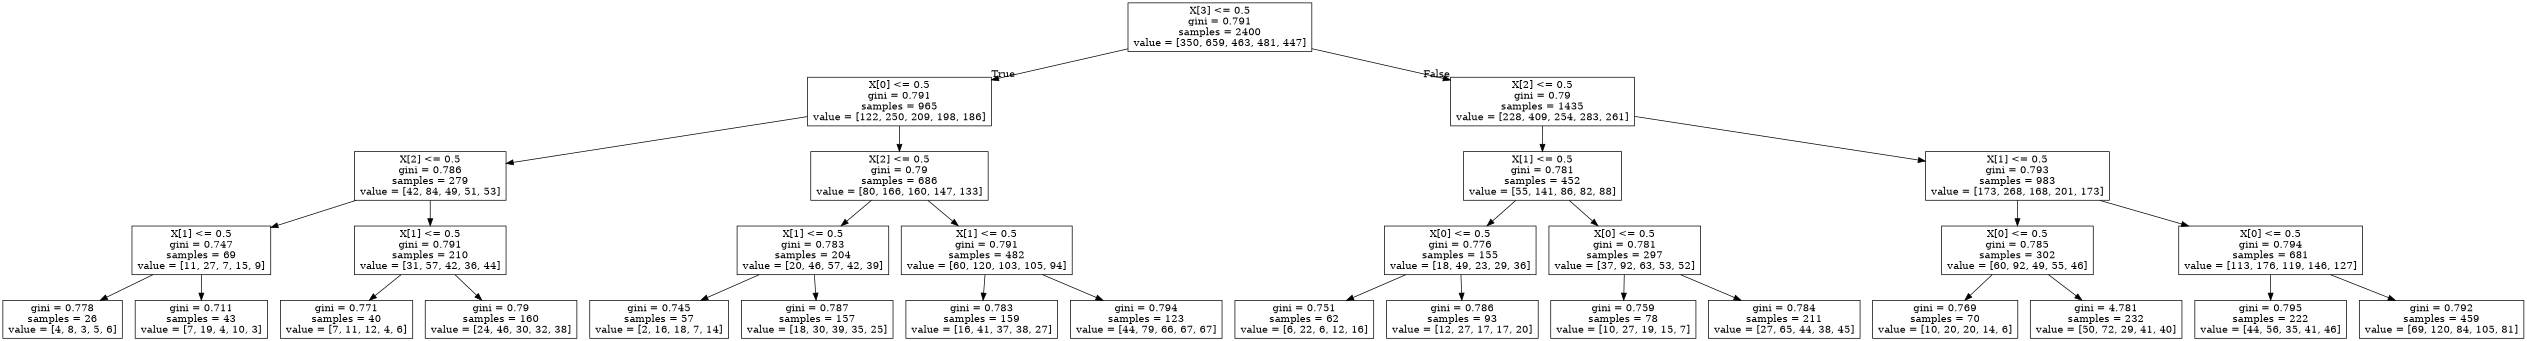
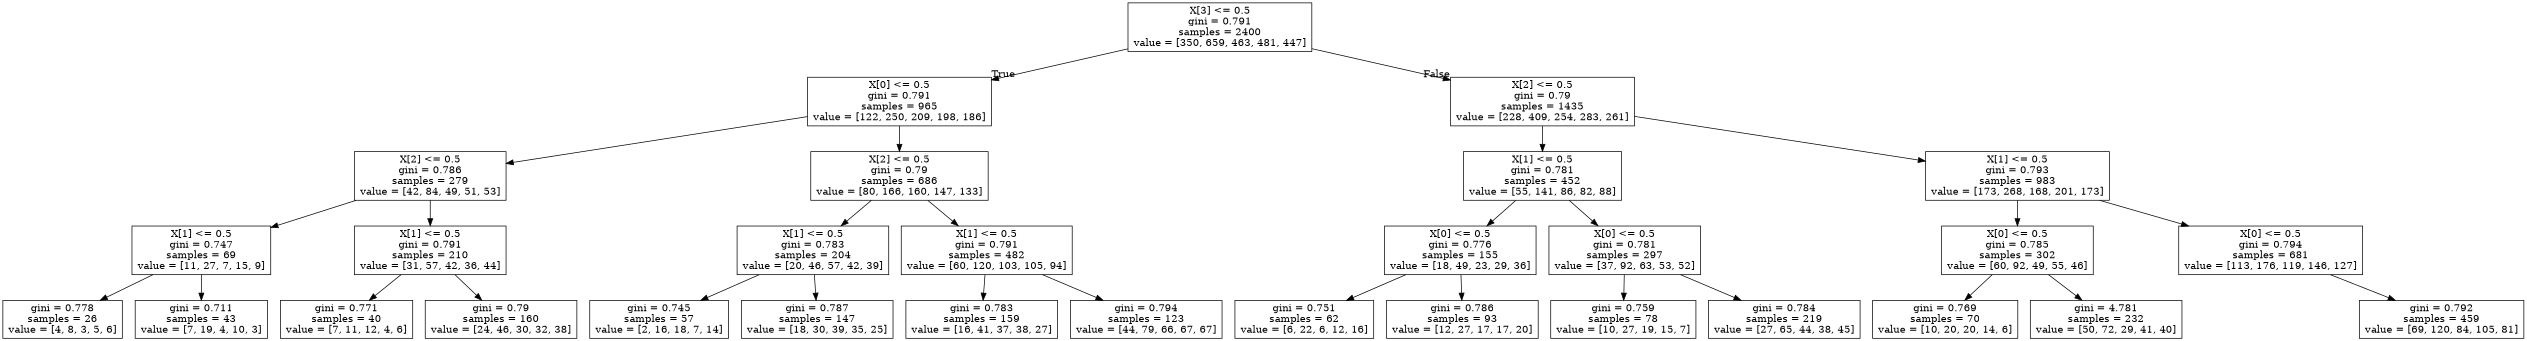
node "gini = 0.787 samples = 157 value = [18, 30, 39, 35, 25]": label "gini = 0.787 samples = 157 value = [18, 30, 39, 35, 25]" -> "gini = 0.787 samples = 147 value = [18, 30, 39, 35, 25]"
node "gini = 0.784 samples = 211 value = [27, 65, 44, 38, 45]": label "gini = 0.784 samples = 211 value = [27, 65, 44, 38, 45]" -> "gini = 0.784 samples = 219 value = [27, 65, 44, 38, 45]"
node "gini = 0.795 samples = 222 value = [44, 56, 35, 41, 46]": removed
